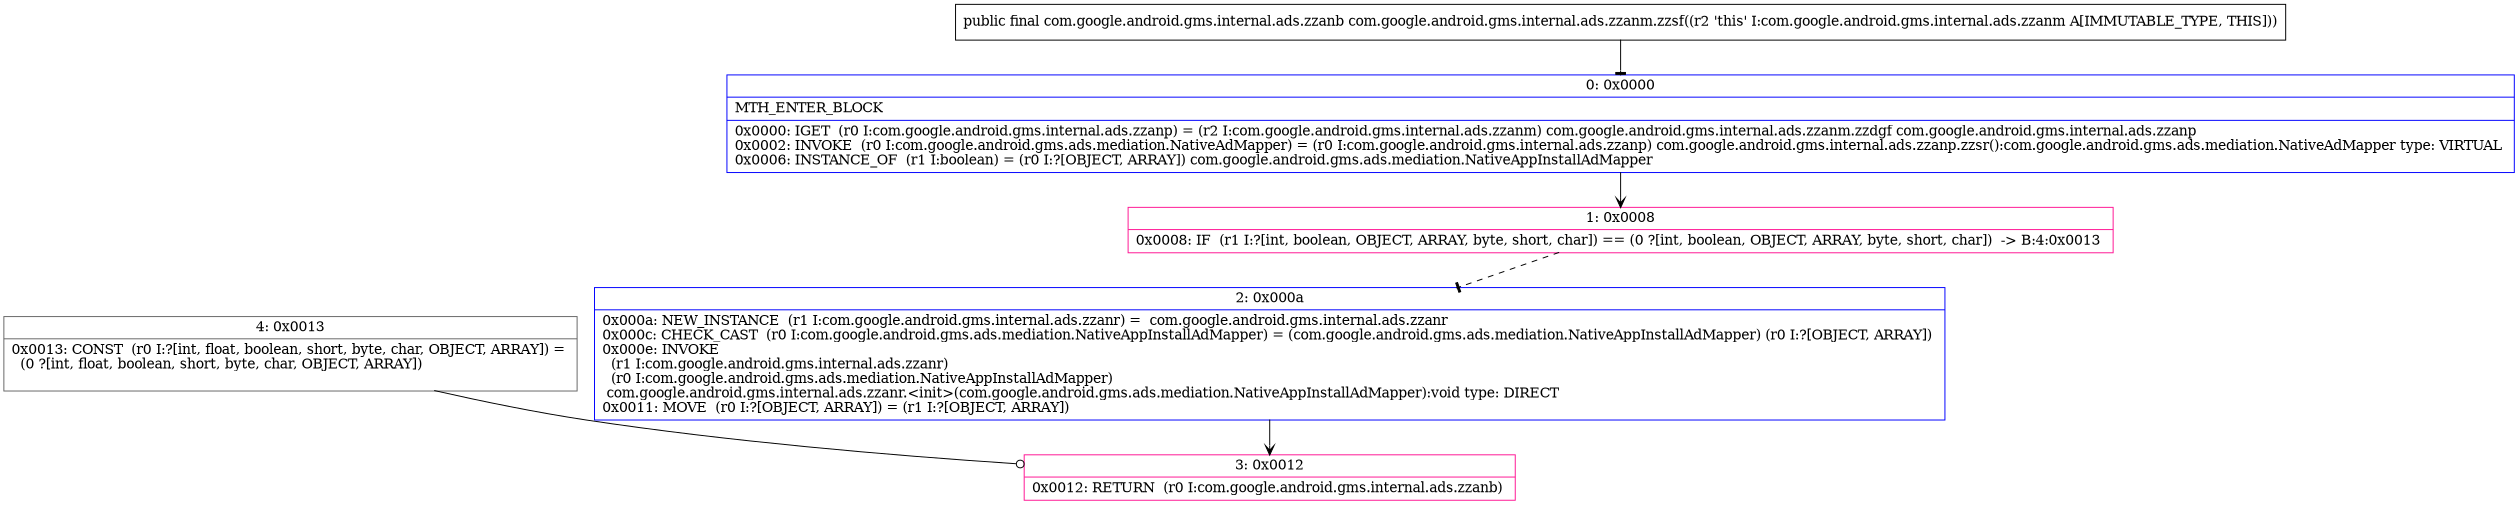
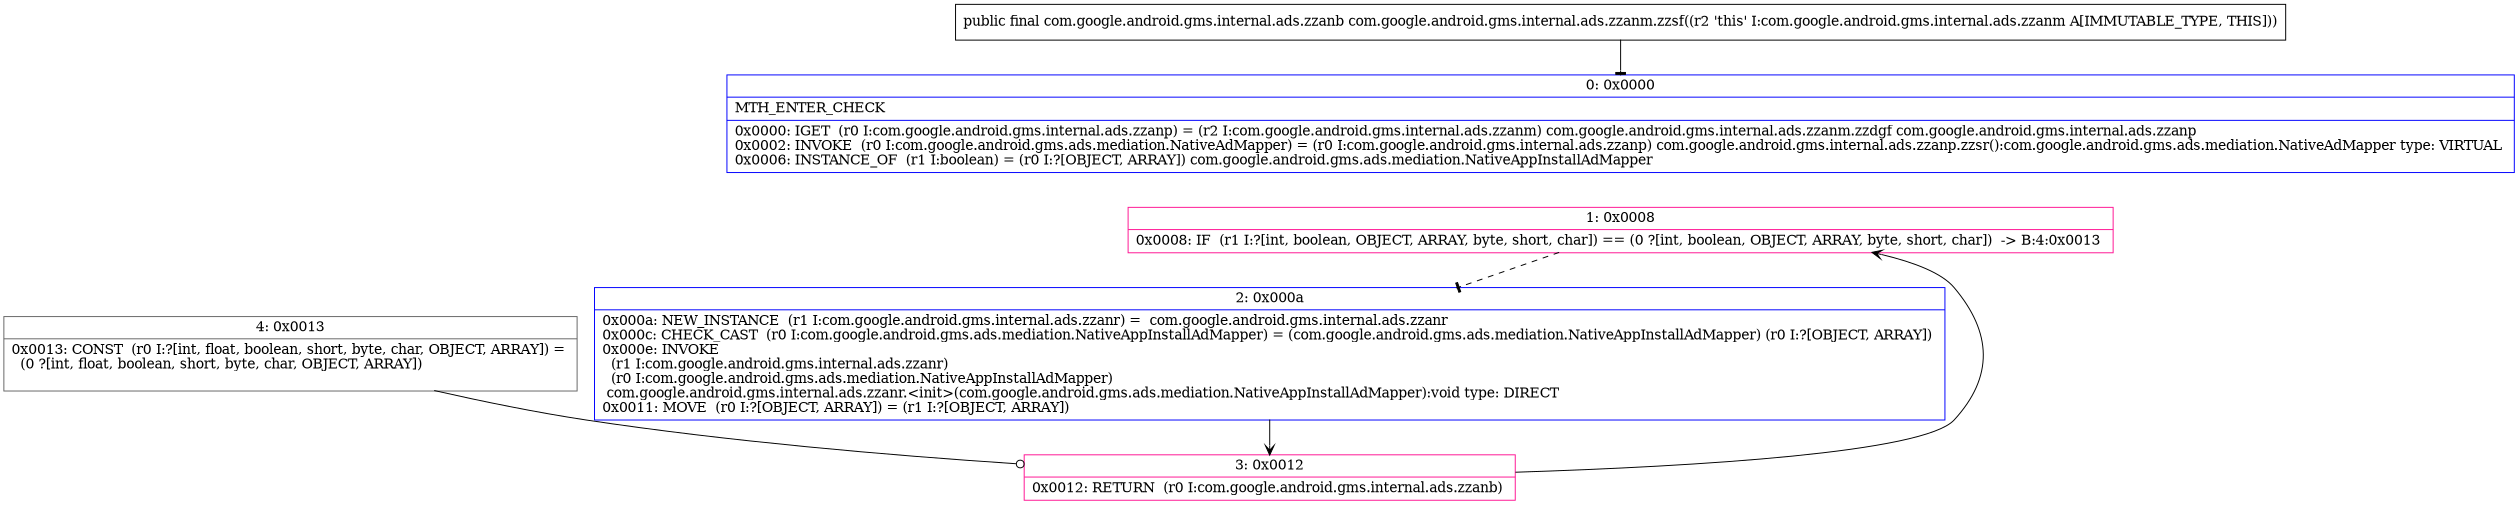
node "0: 0x0000": text "MTH_ENTER_BLOCK" -> "MTH_ENTER_CHECK"
edge "0: 0x0000" -> "1: 0x0008": now "3: 0x0012" -> "1: 0x0008"
